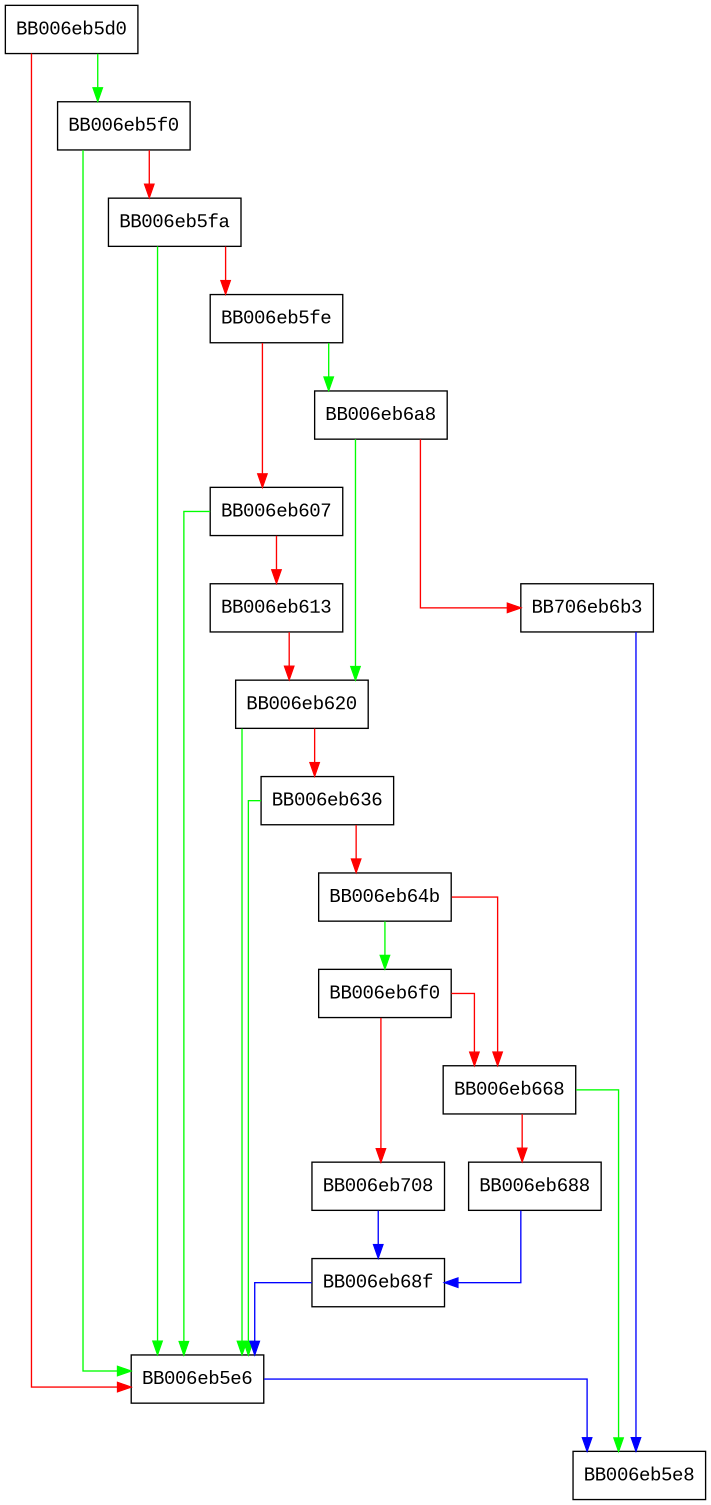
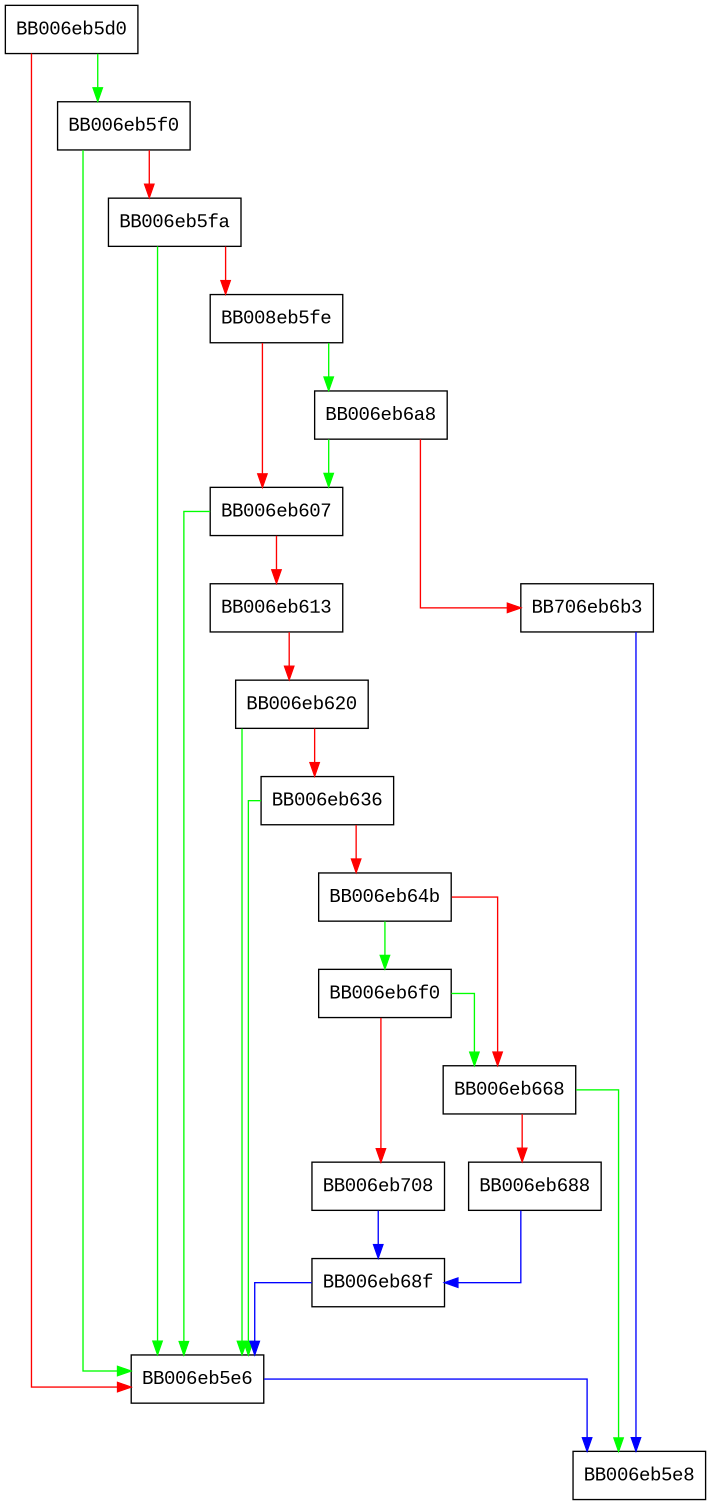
node "BB006eb5fe": label "BB006eb5fe" -> "BB008eb5fe"
edge "BB006eb6a8" -> "BB006eb620": now "BB006eb6a8" -> "BB006eb607"
edge "BB006eb6f0" -> "BB006eb668": color red -> green
